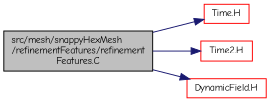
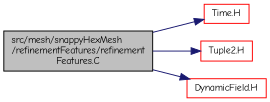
node "Time2.H": label "Time2.H" -> "Tuple2.H"
